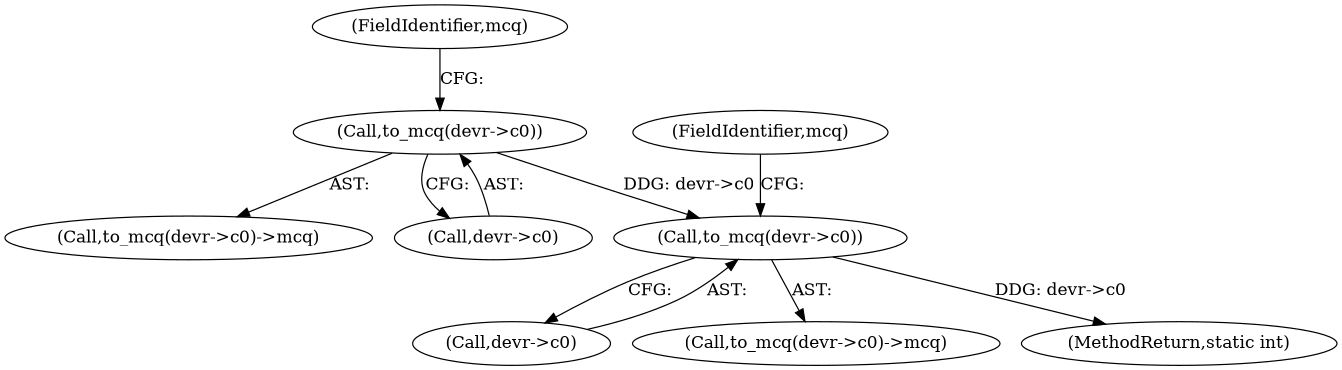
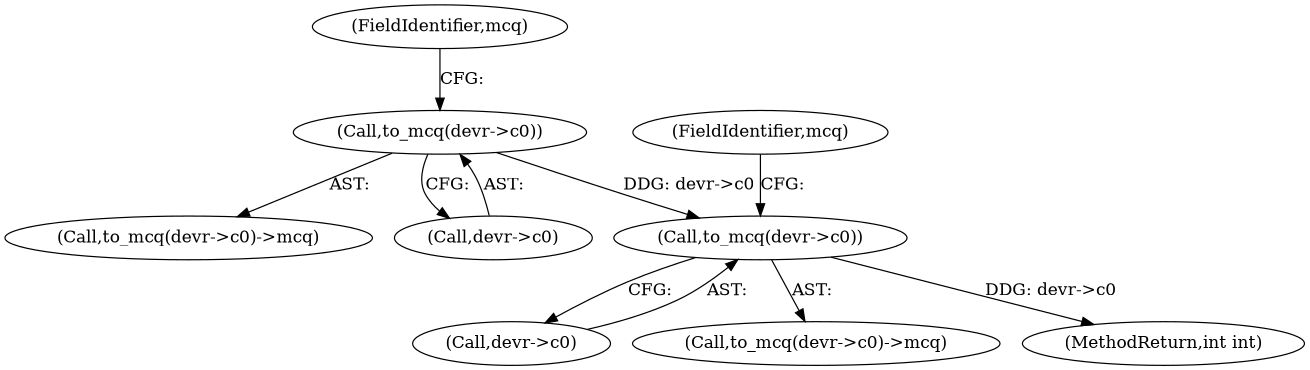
node "(MethodReturn,static int)": label "(MethodReturn,static int)" -> "(MethodReturn,int int)"
